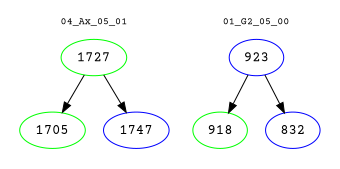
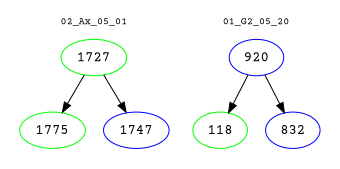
cluster "04_Ax_05_01": label "04_Ax_05_01" -> "02_Ax_05_01"
cluster "01_G2_05_00": label "01_G2_05_00" -> "01_G2_05_20"
node "923": label "923" -> "920"
node "1705": label "1705" -> "1775"
node "918": label "918" -> "118"
